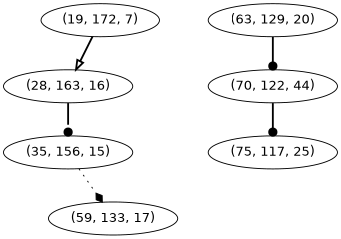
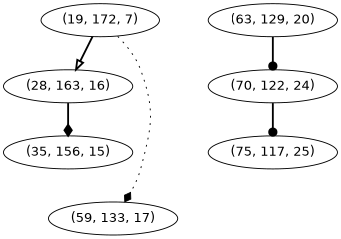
node "(70, 122, 44)": label "(70, 122, 44)" -> "(70, 122, 24)"
edge "(28, 163, 16)" -> "(35, 156, 15)": arrowhead dot -> diamond
edge "(35, 156, 15)" -> "(59, 133, 17)": now "(19, 172, 7)" -> "(59, 133, 17)"
